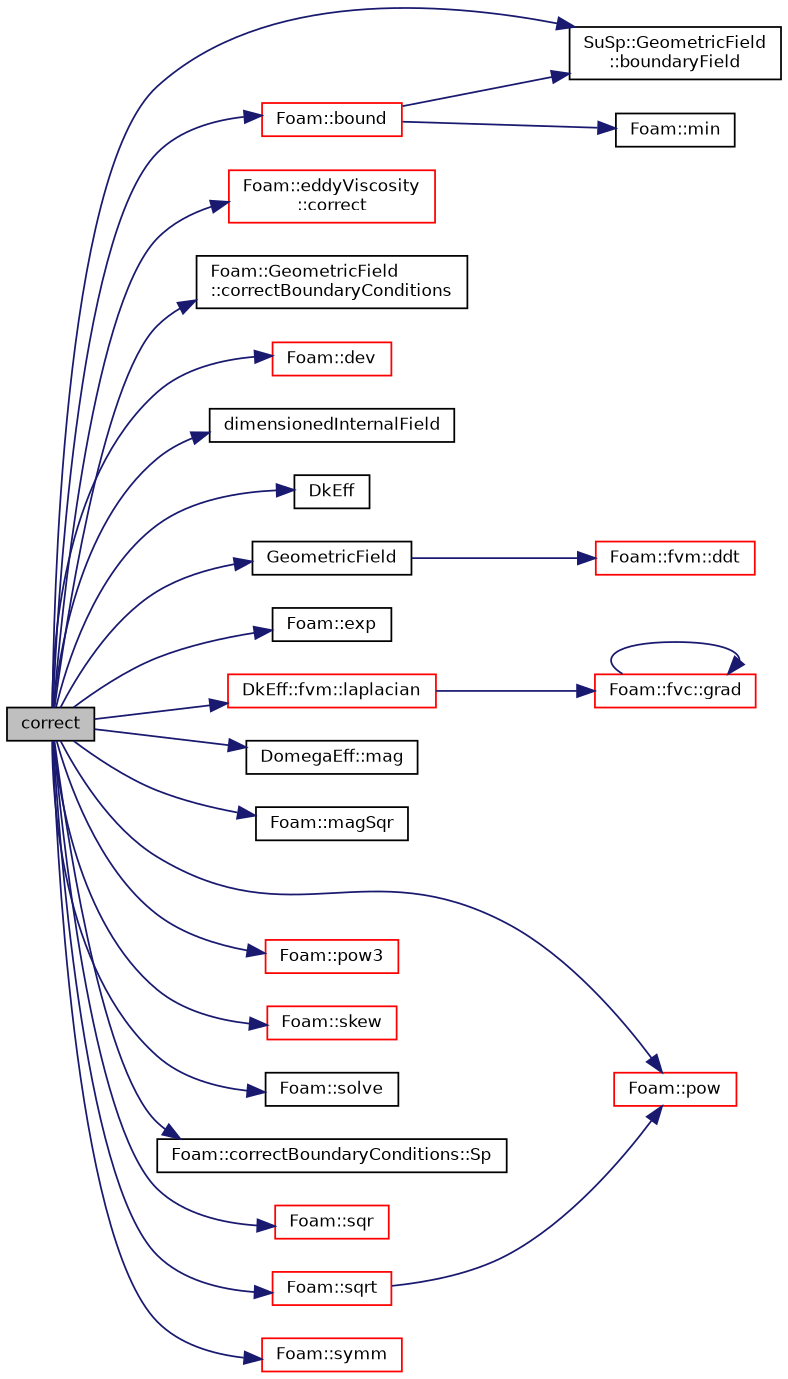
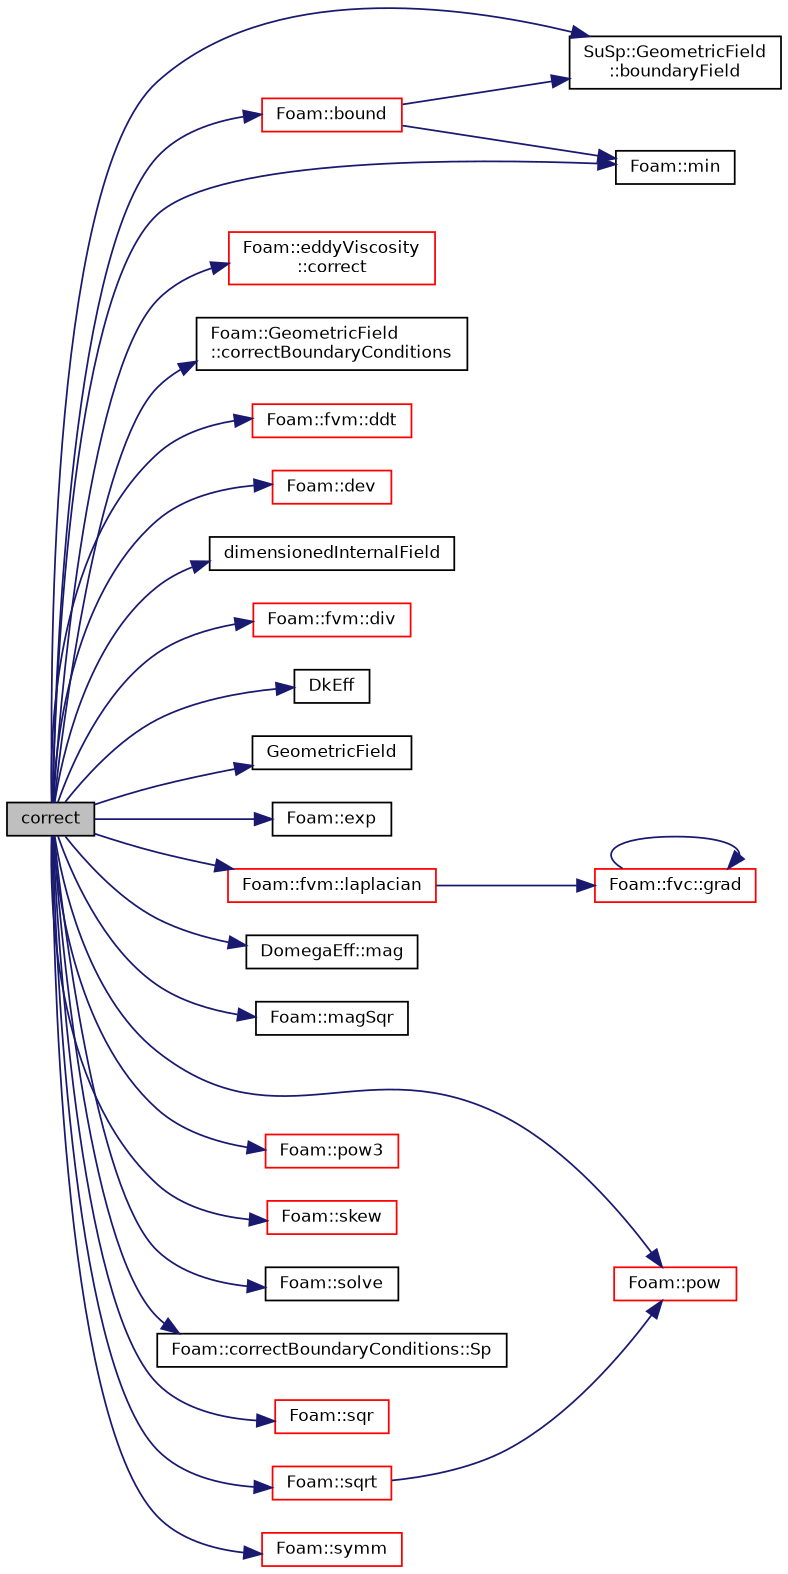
edge "correct" -> "Foam::min": added
edge "GeometricField" -> "Foam::fvm::ddt": now "correct" -> "Foam::fvm::ddt"
node "Foam::fvm::div": added
node "DkEff::fvm::laplacian": label "DkEff::fvm::laplacian" -> "Foam::fvm::laplacian"
